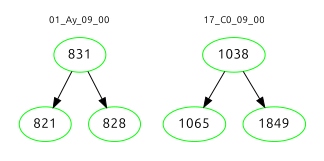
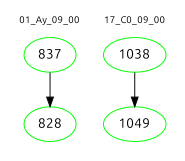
node "831": label "831" -> "837"
node "821": removed
node "1065": removed
node "1849": label "1849" -> "1049"
